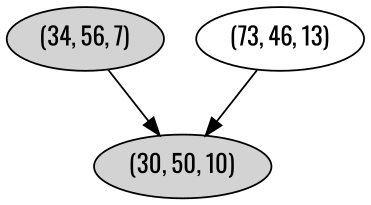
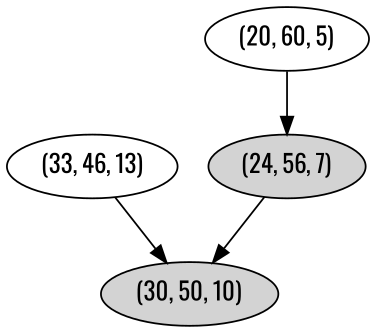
node "(34, 56, 7)": label "(34, 56, 7)" -> "(24, 56, 7)"
node "(73, 46, 13)": label "(73, 46, 13)" -> "(33, 46, 13)"
node "(20, 60, 5)": added
